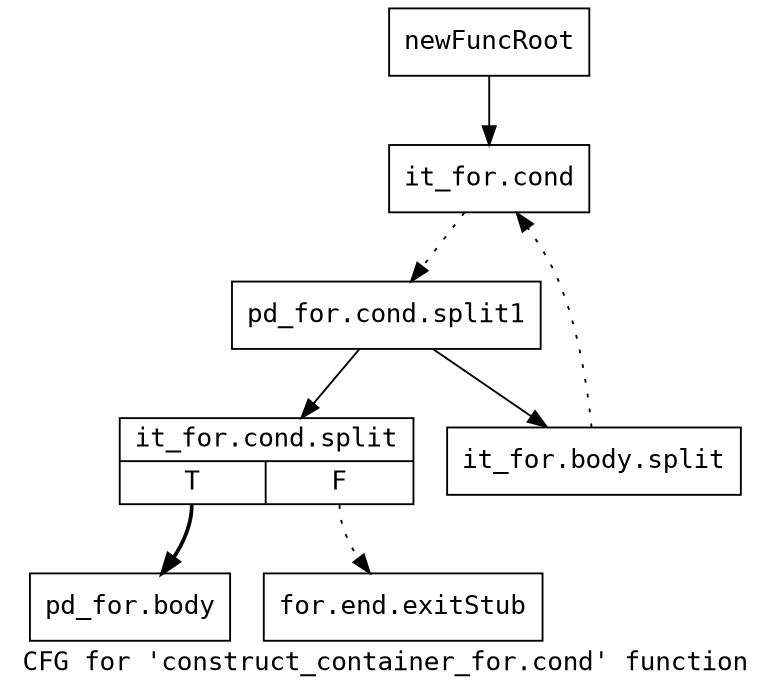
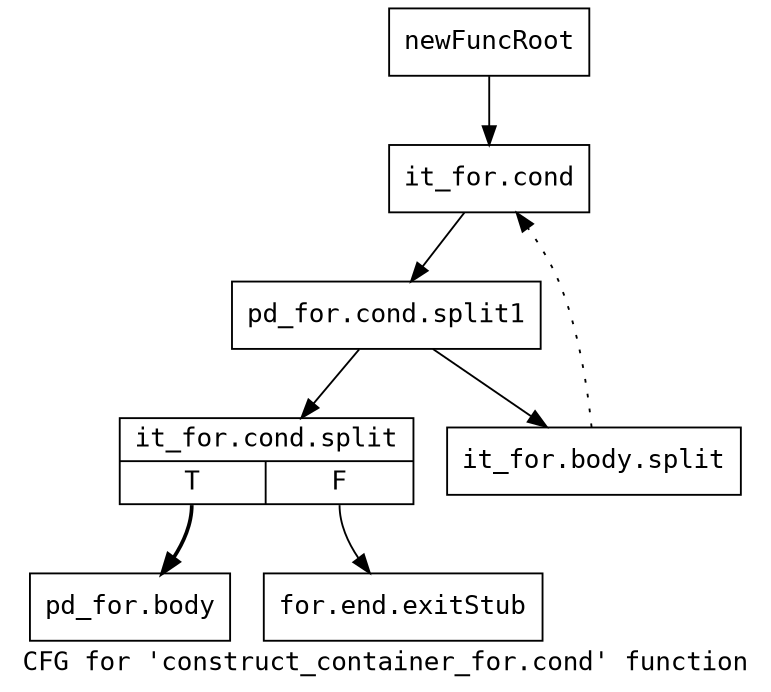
edge "it_for.cond" -> "pd_for.cond.split1": style dotted -> solid
edge "it_for.cond.split" -> "for.end.exitStub": style dotted -> solid
